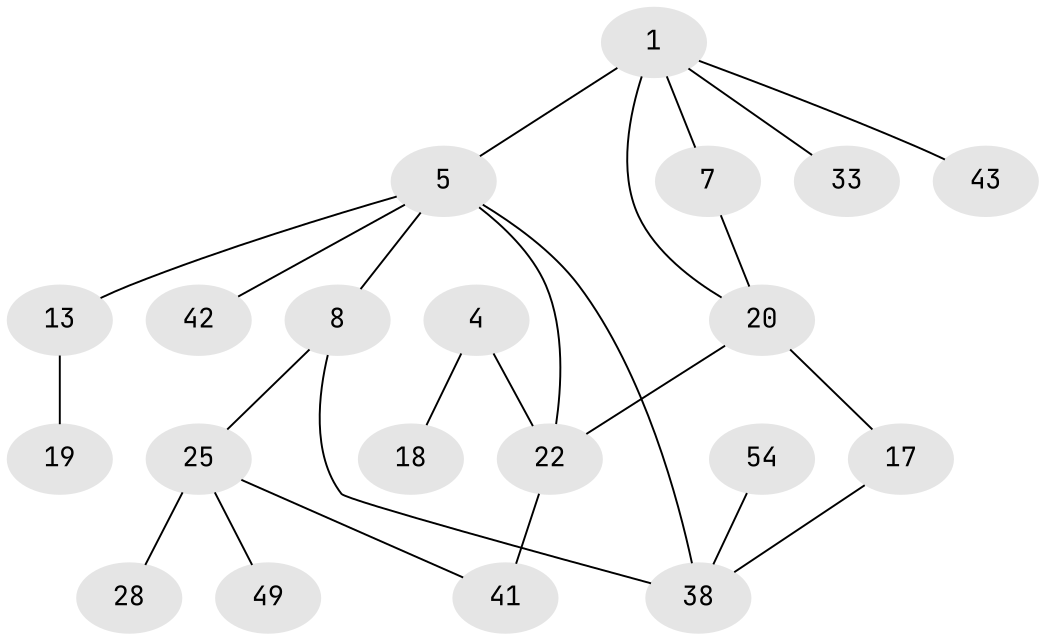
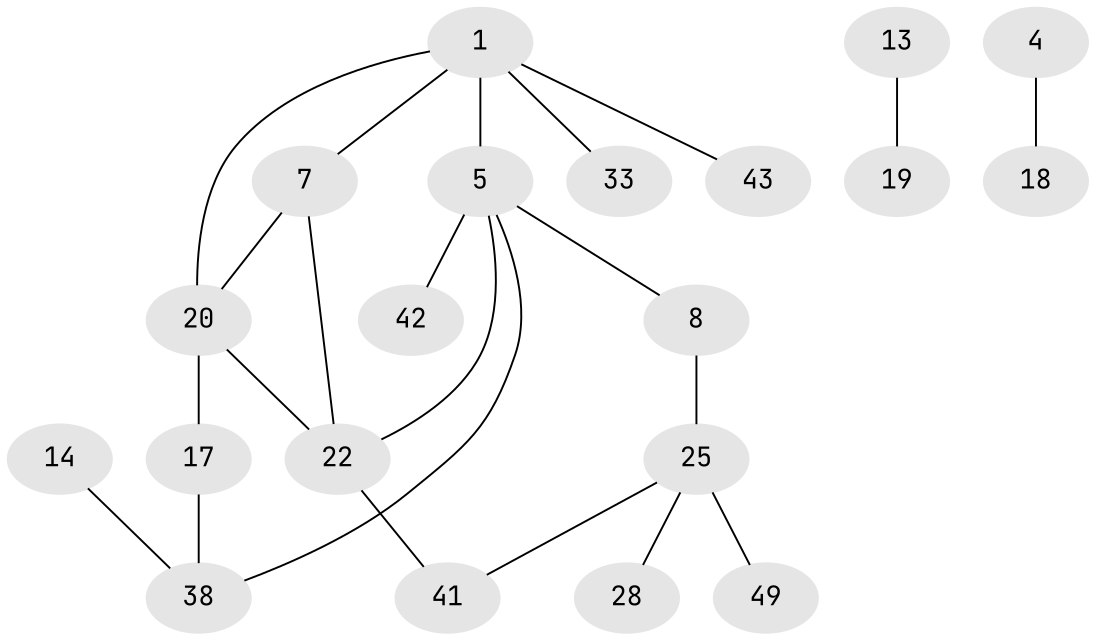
edge "5" -- "13": removed
edge "4" -- "22": now "7" -- "22"
node "54": label "54" -> "14"
edge "8" -- "38": removed
